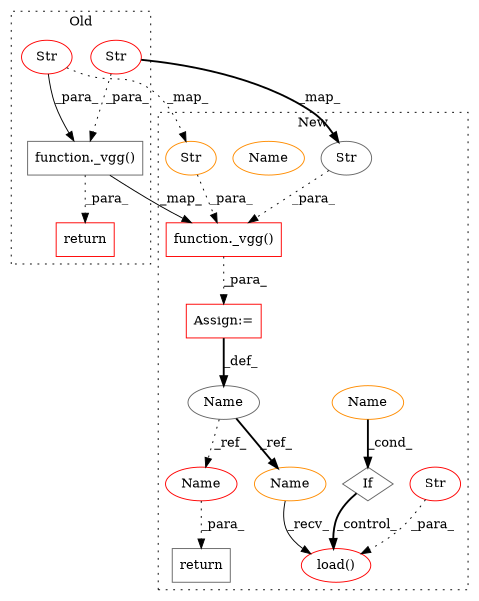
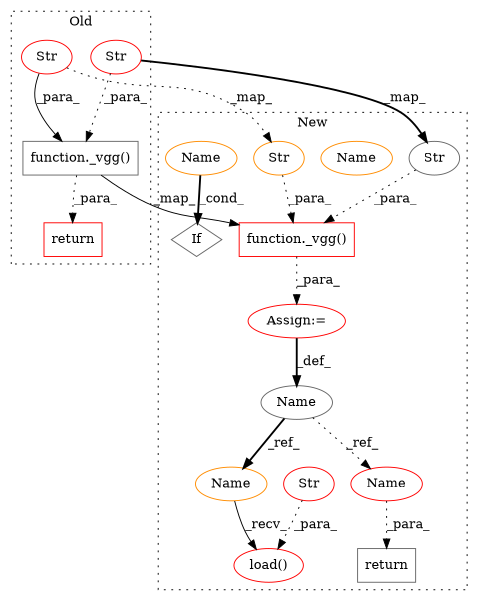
node "Assign:=": shape box -> ellipse
edge "If" -> "load()": removed, label "_control_"
